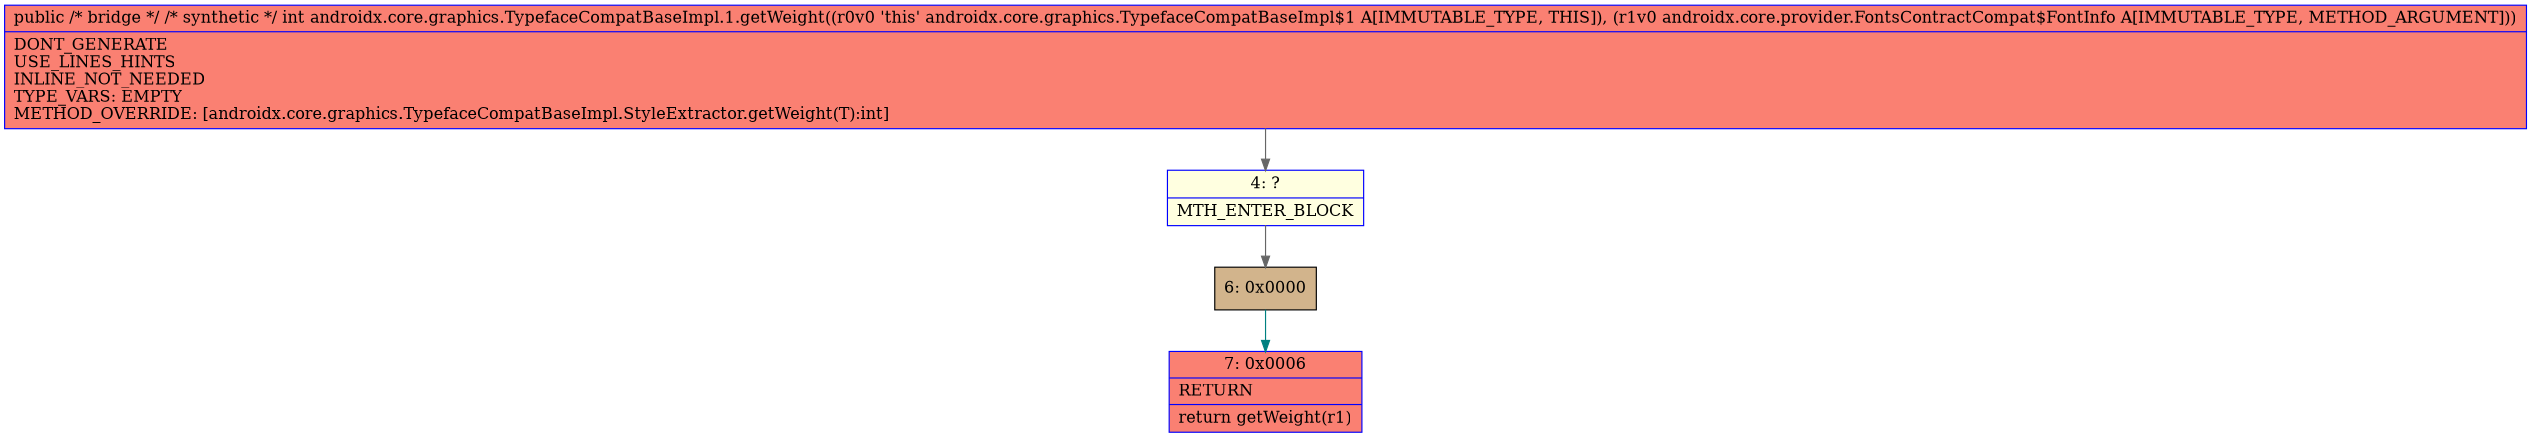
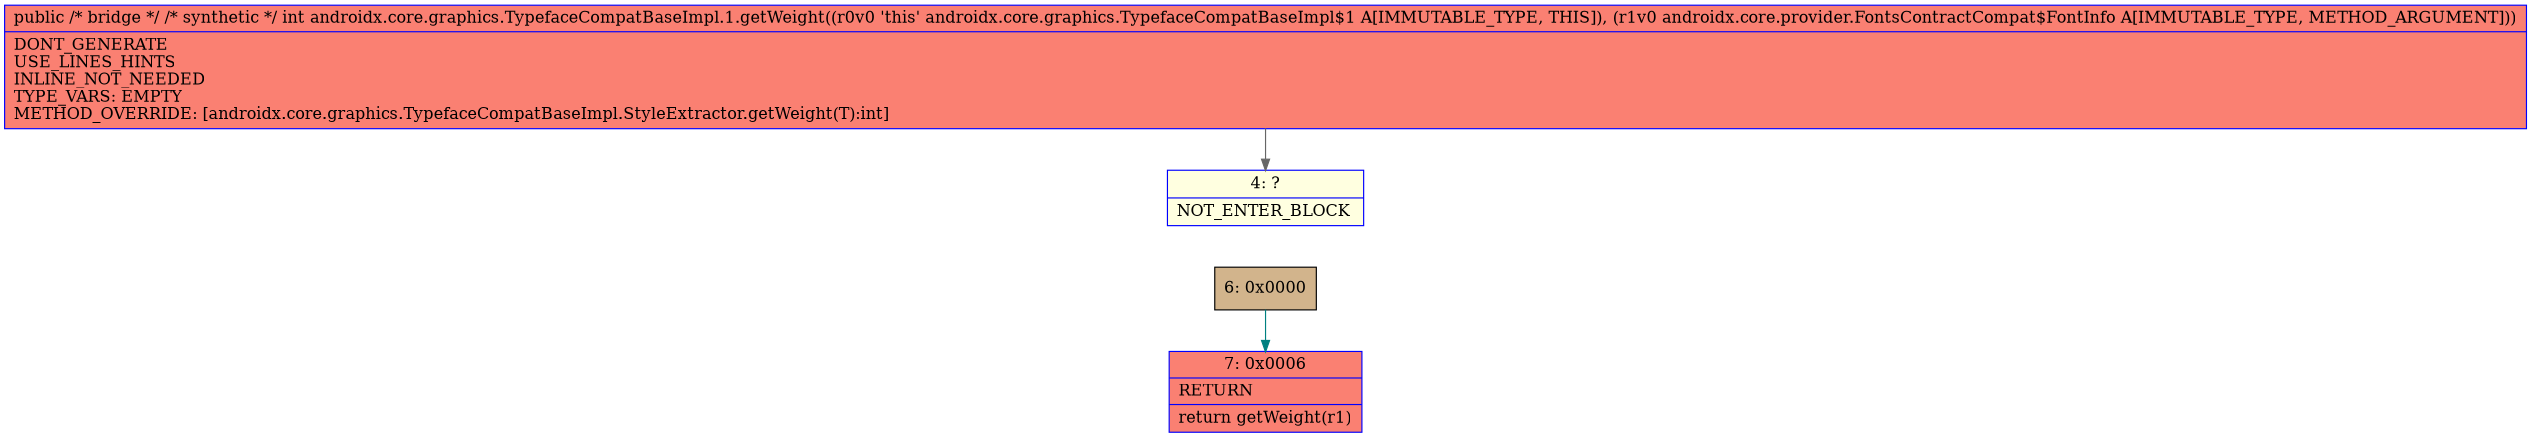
node "4: ?": text "MTH_ENTER_BLOCK" -> "NOT_ENTER_BLOCK"
edge "4: ?" -> "6: 0x0000": removed
